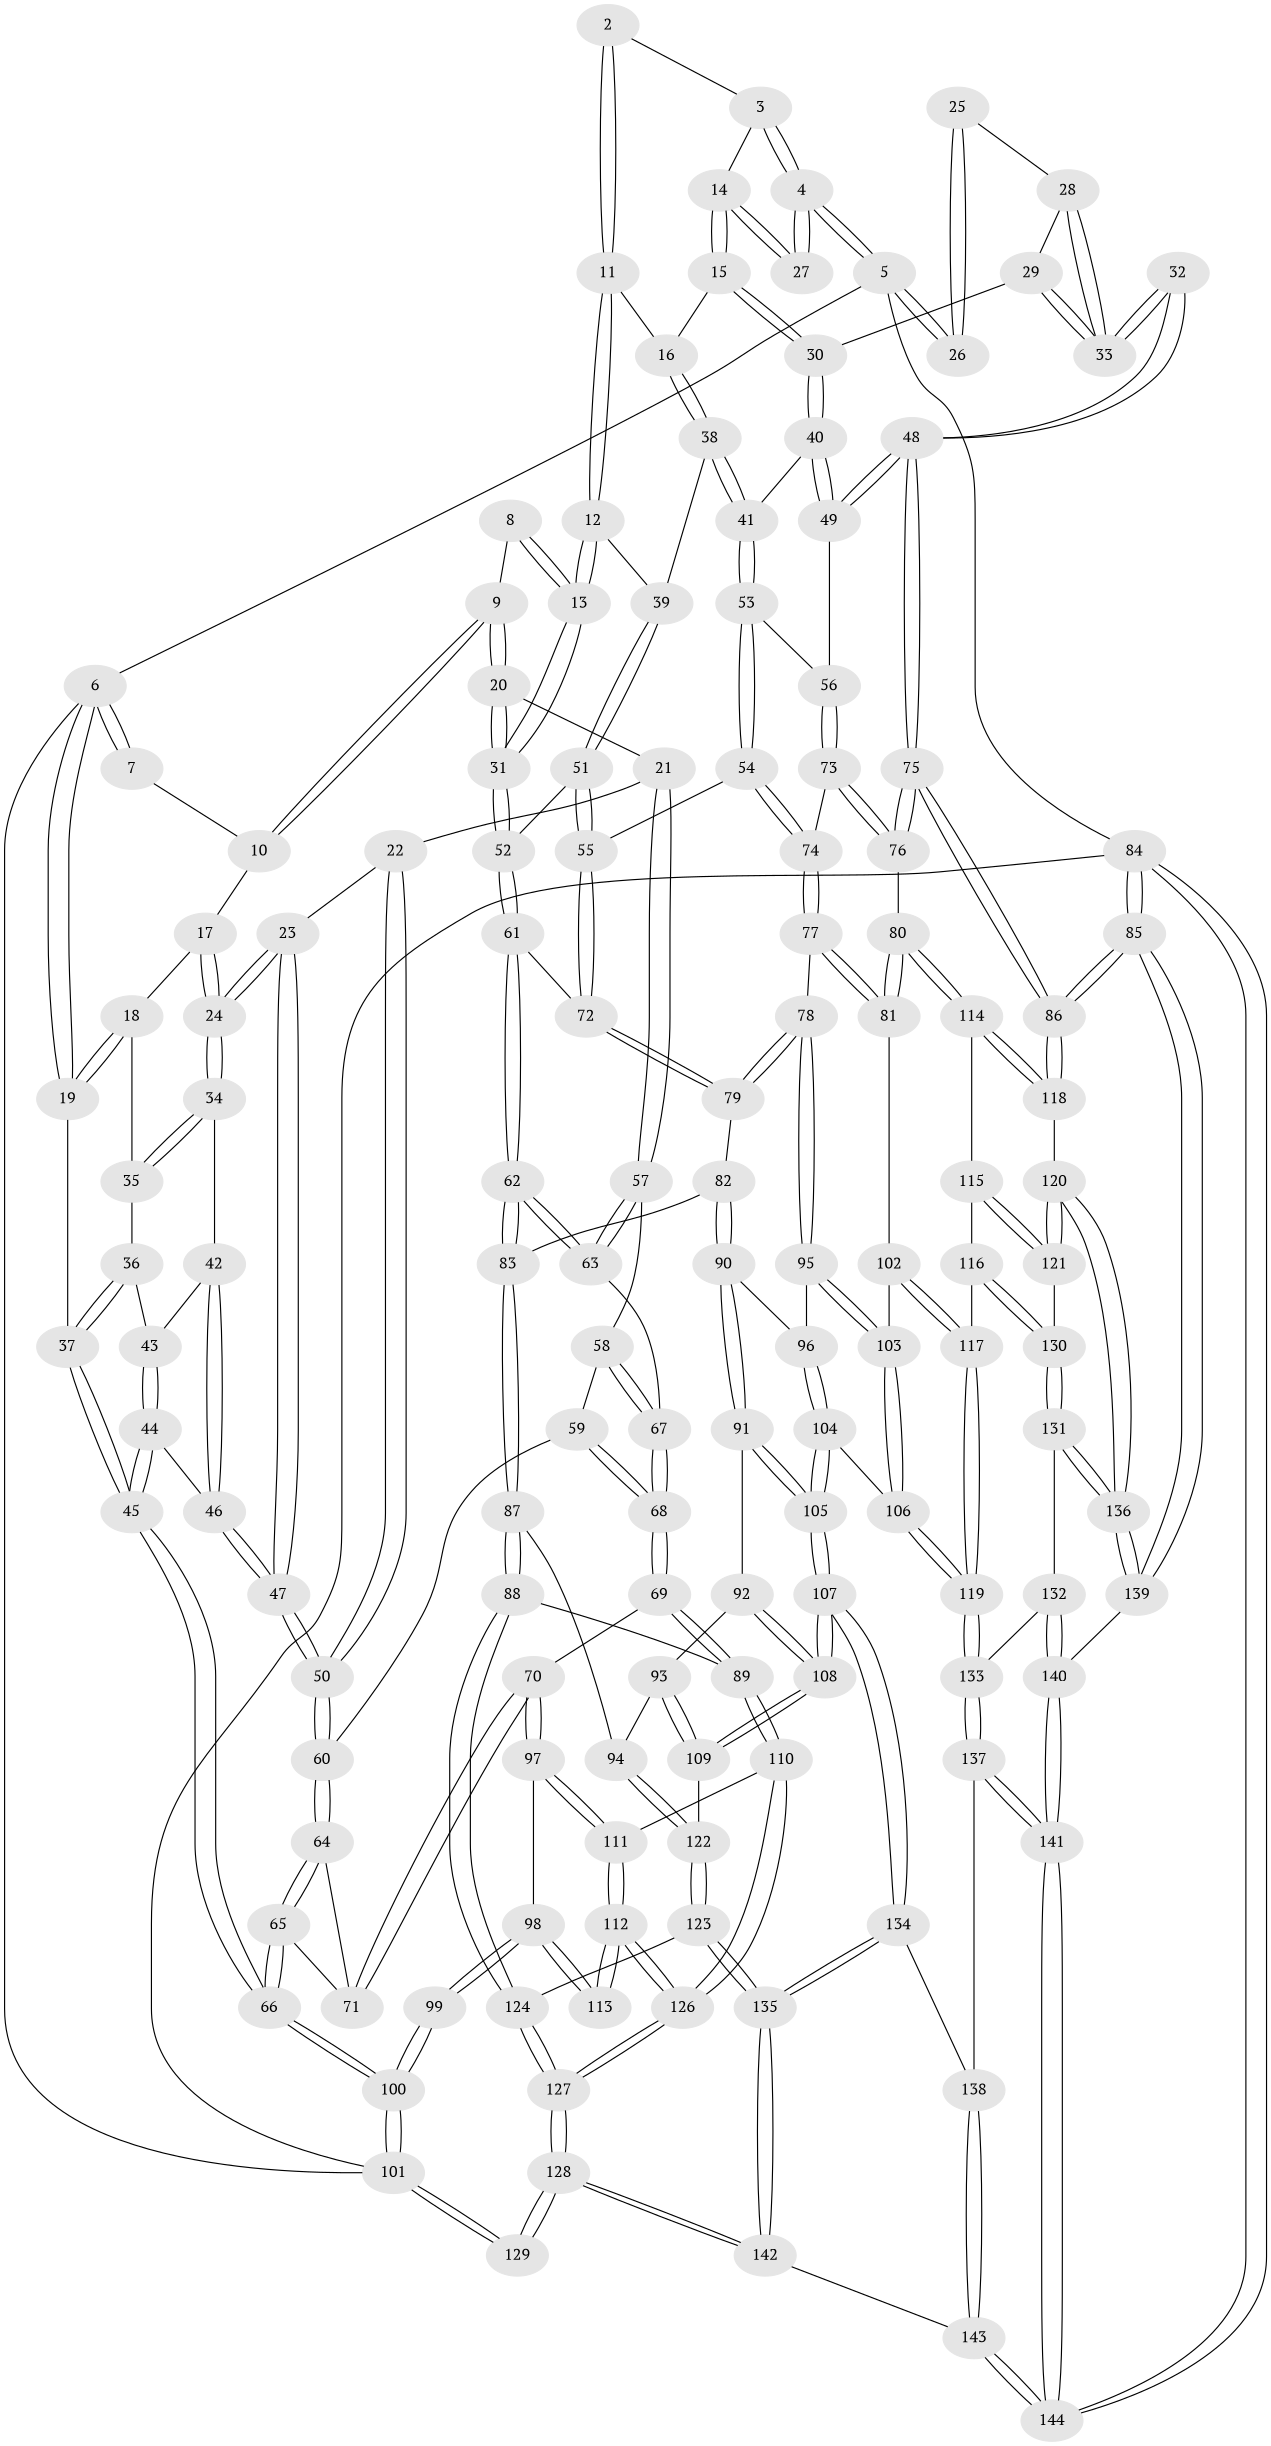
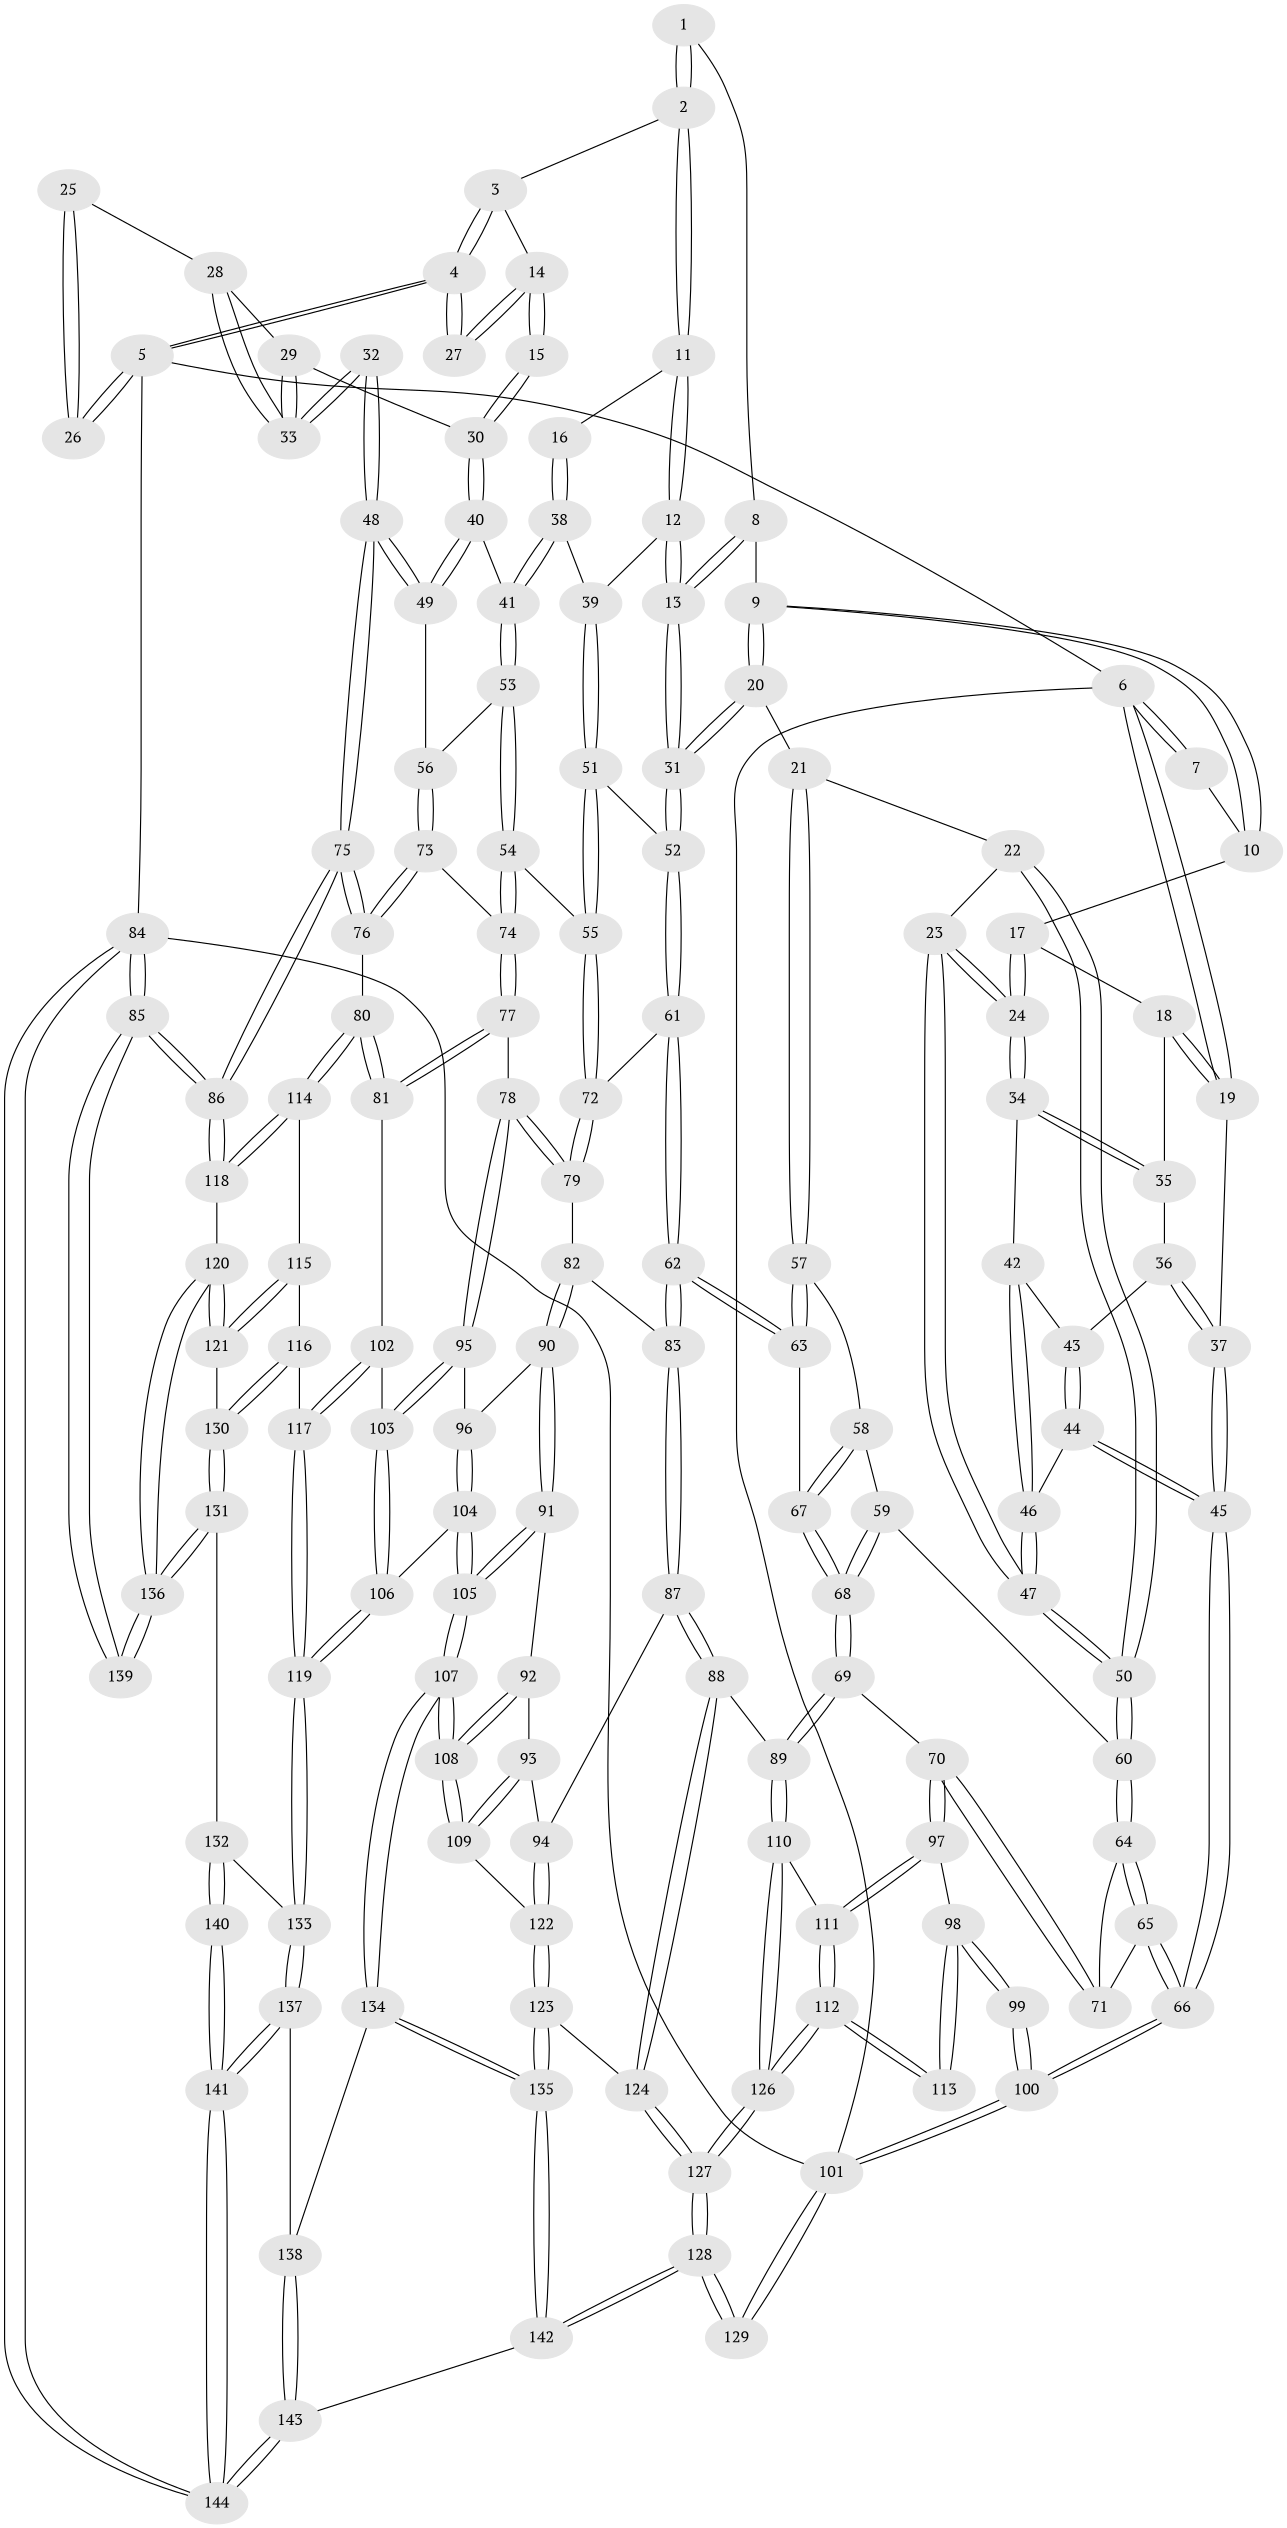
node "1": added
edge "15" -- "16": removed
edge "139" -- "140": removed
